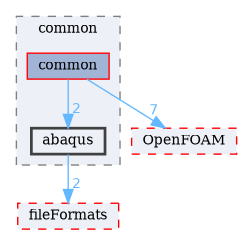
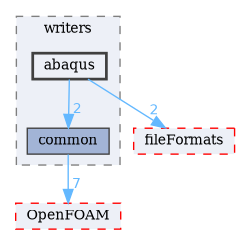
cluster "common": label "common" -> "writers"
node "common": color red -> grey25
edge "common" -> "abaqus": reversed
